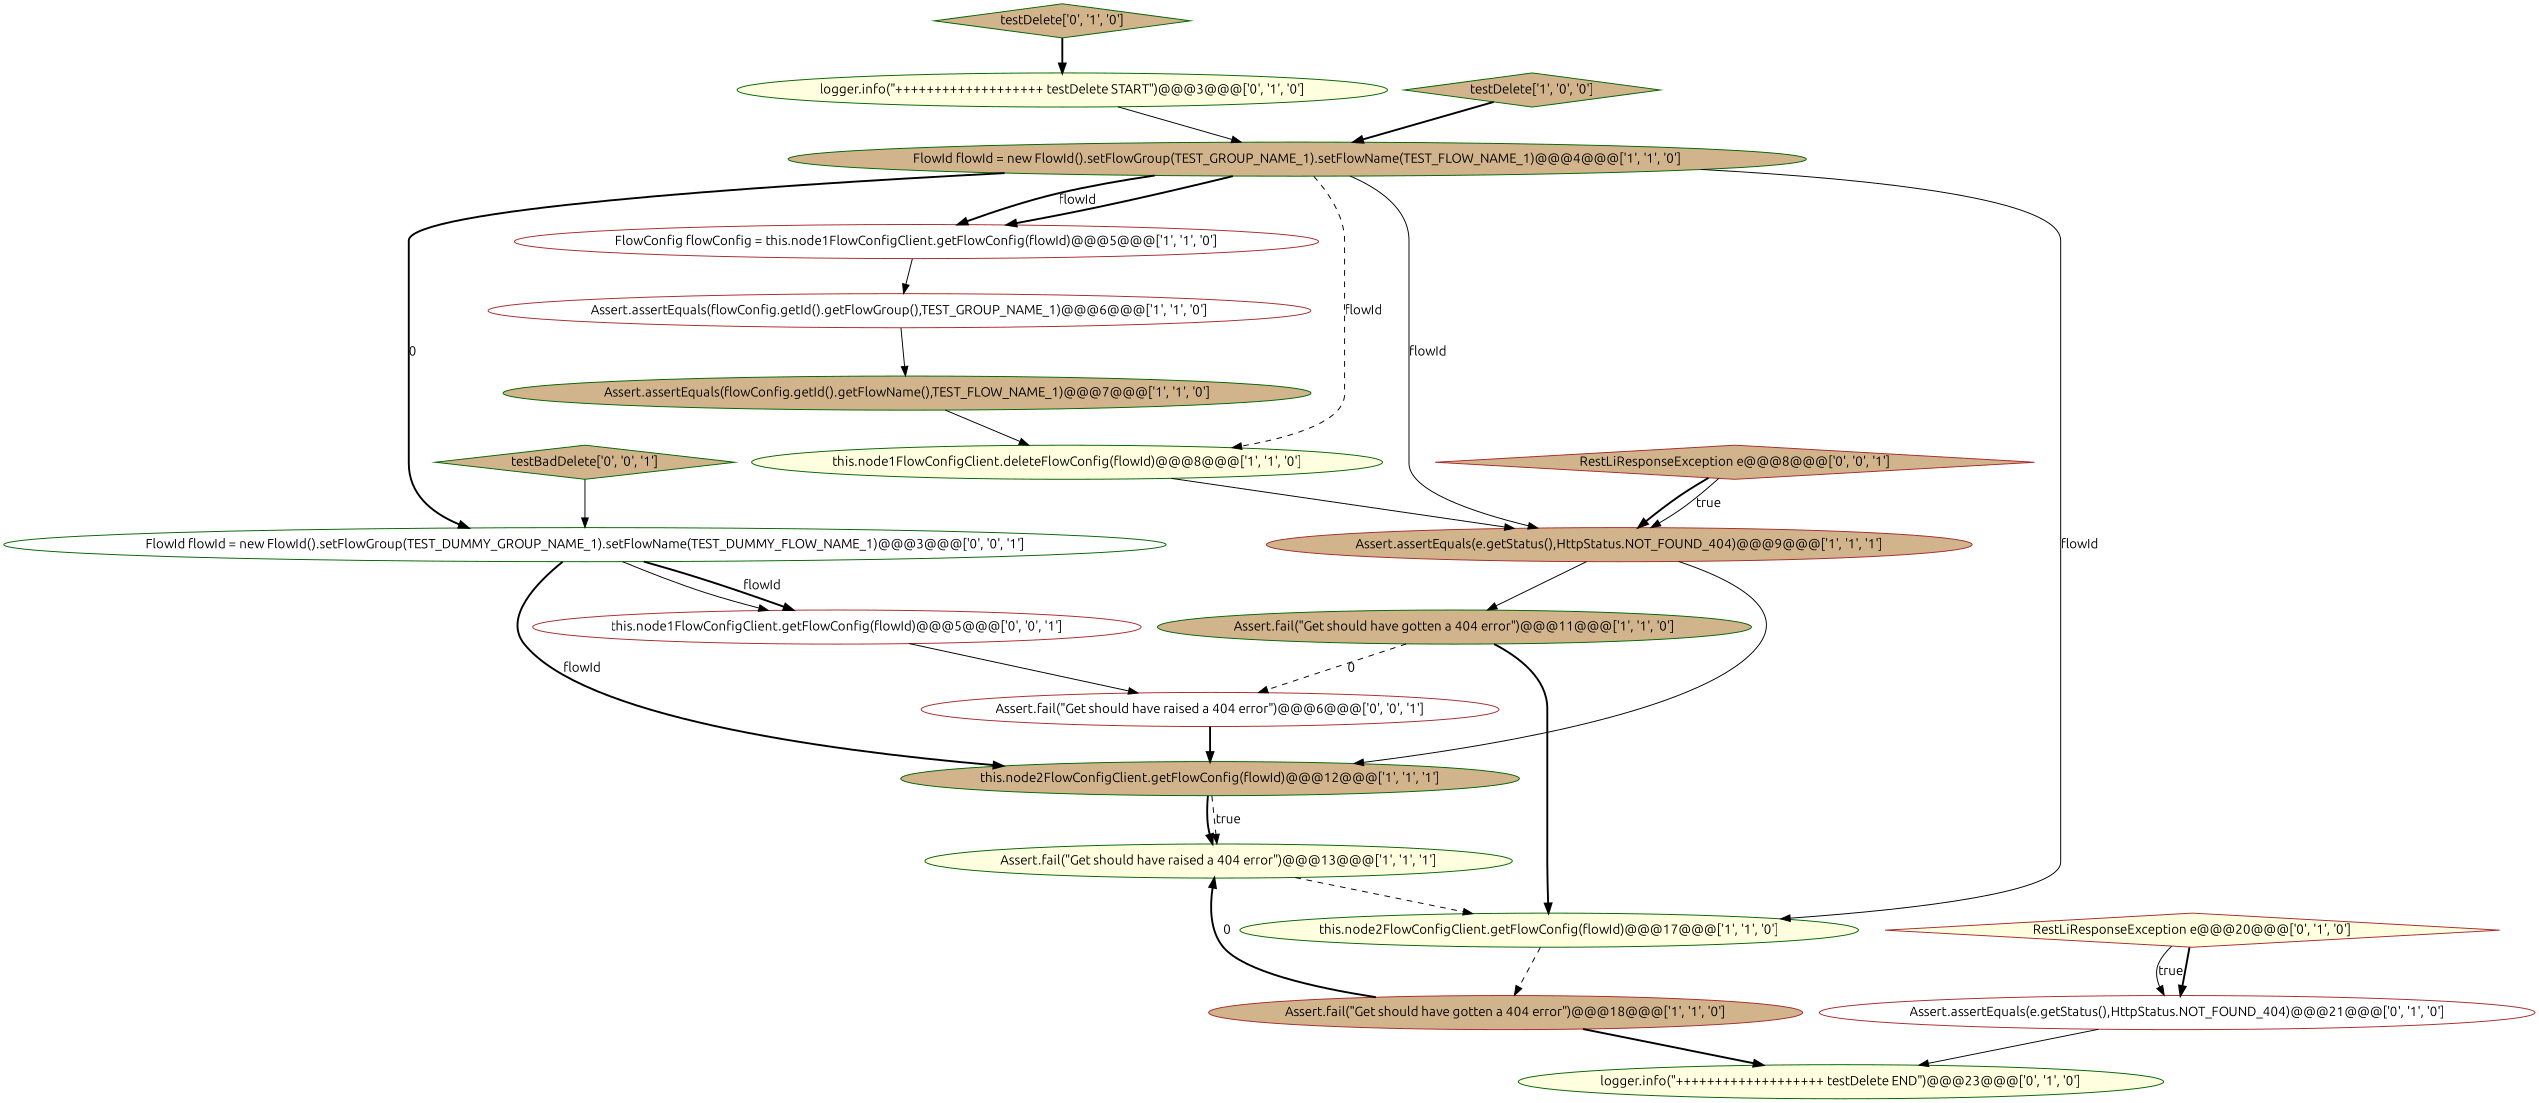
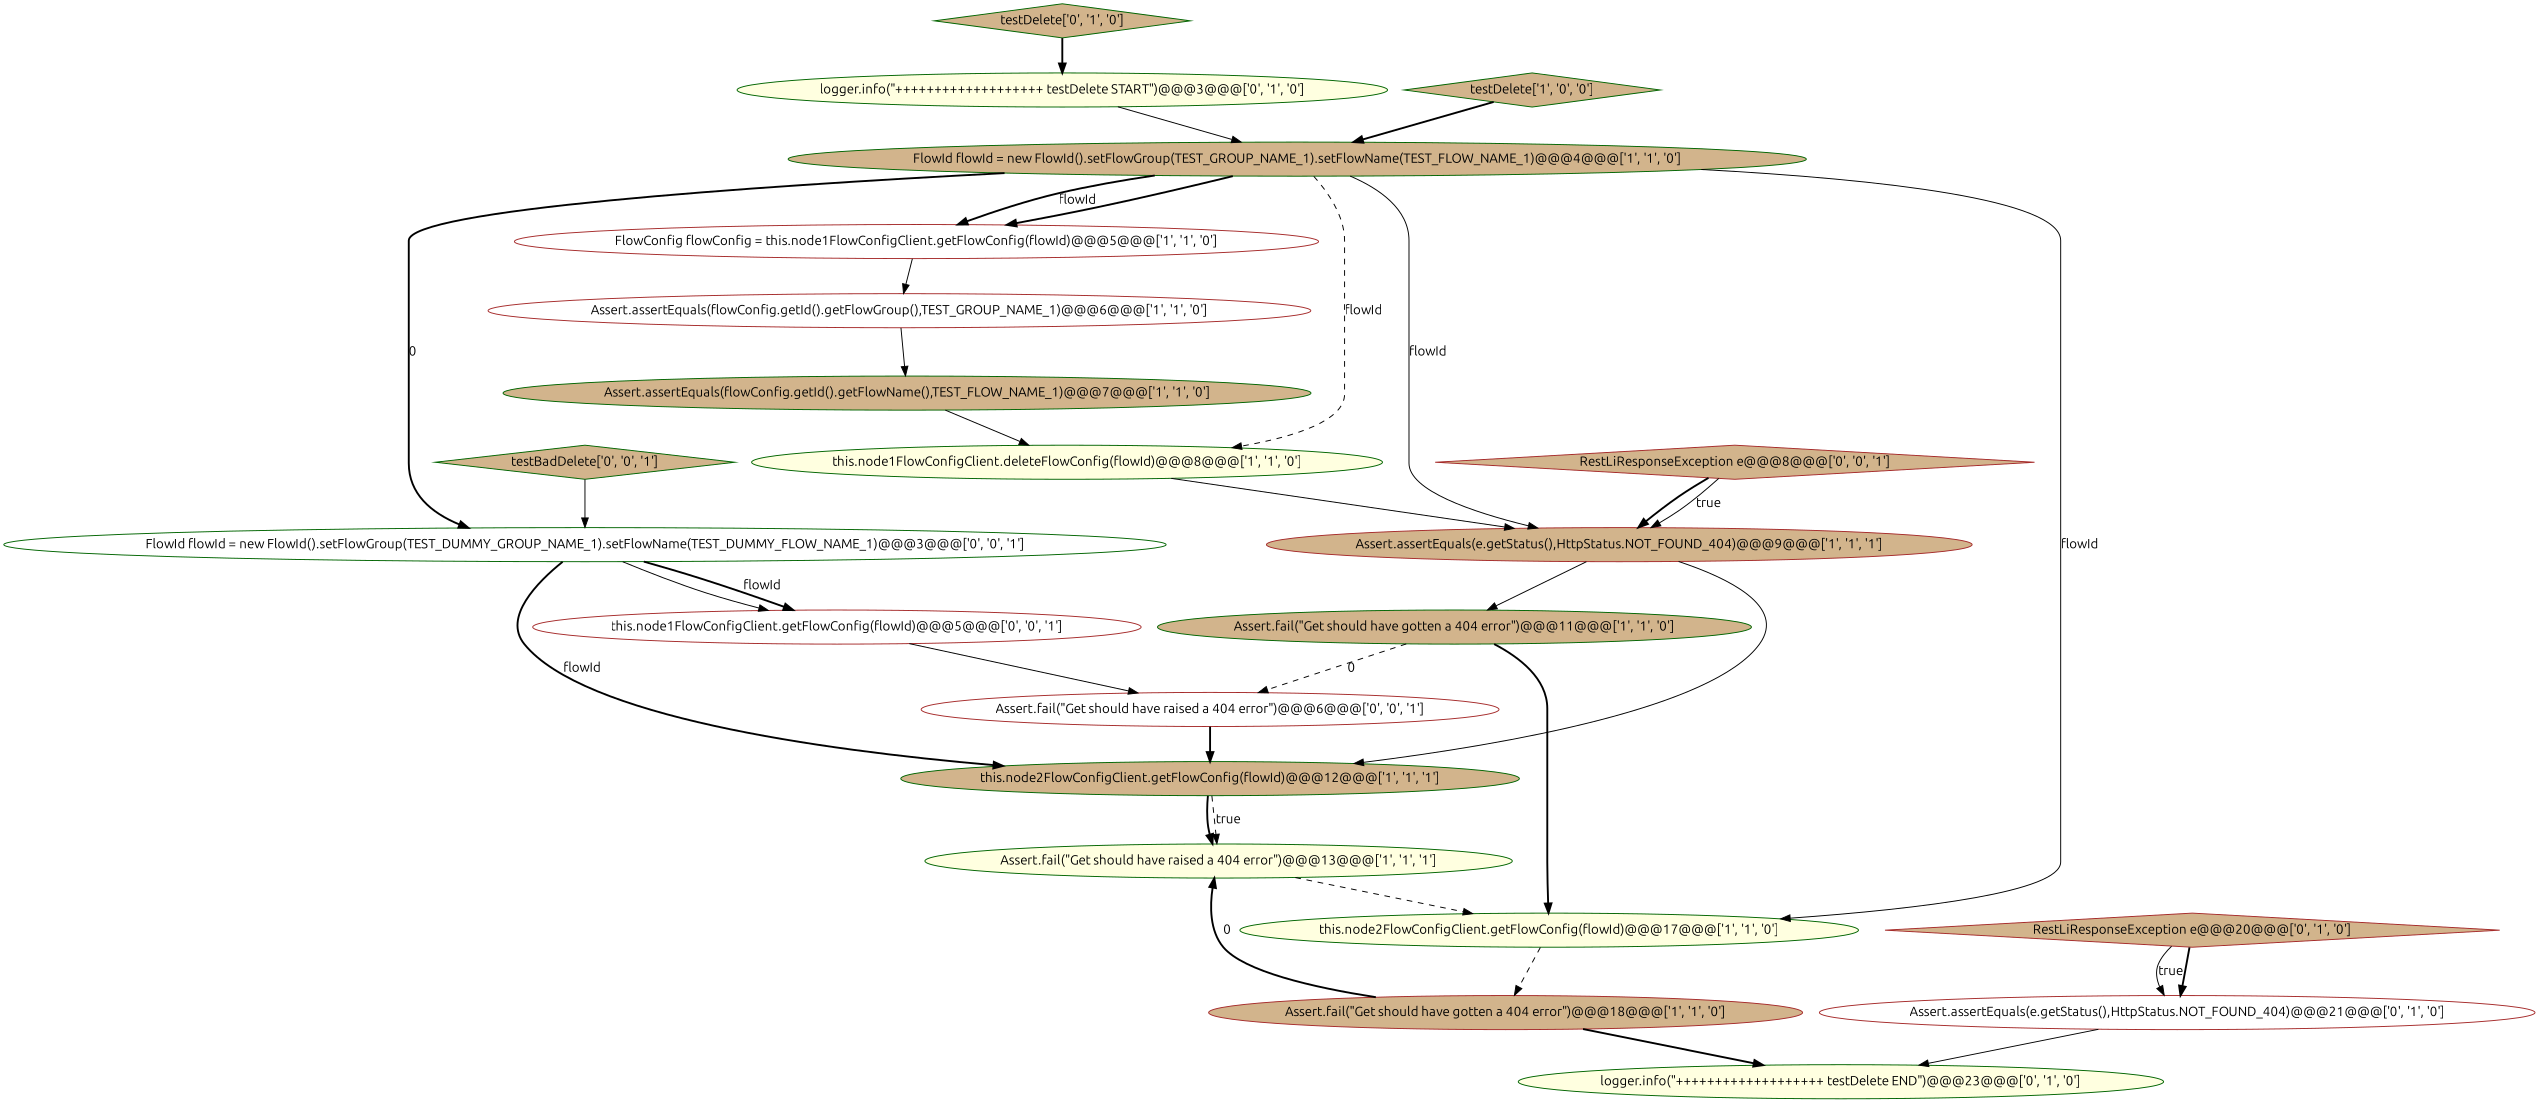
node "RestLiResponseException e@@@20@@@['0', '1', '0']": fillcolor lightyellow -> tan
